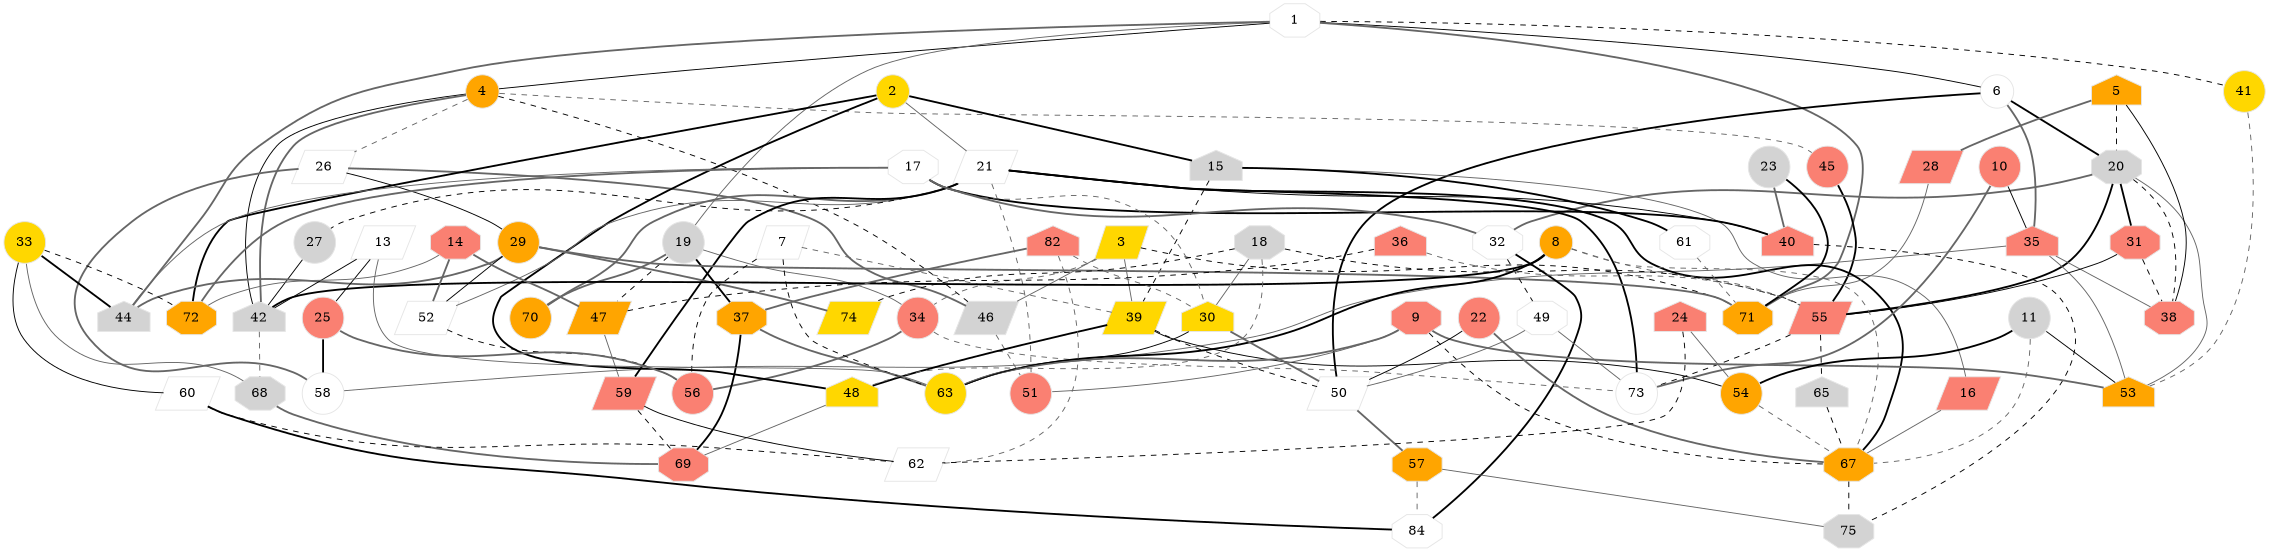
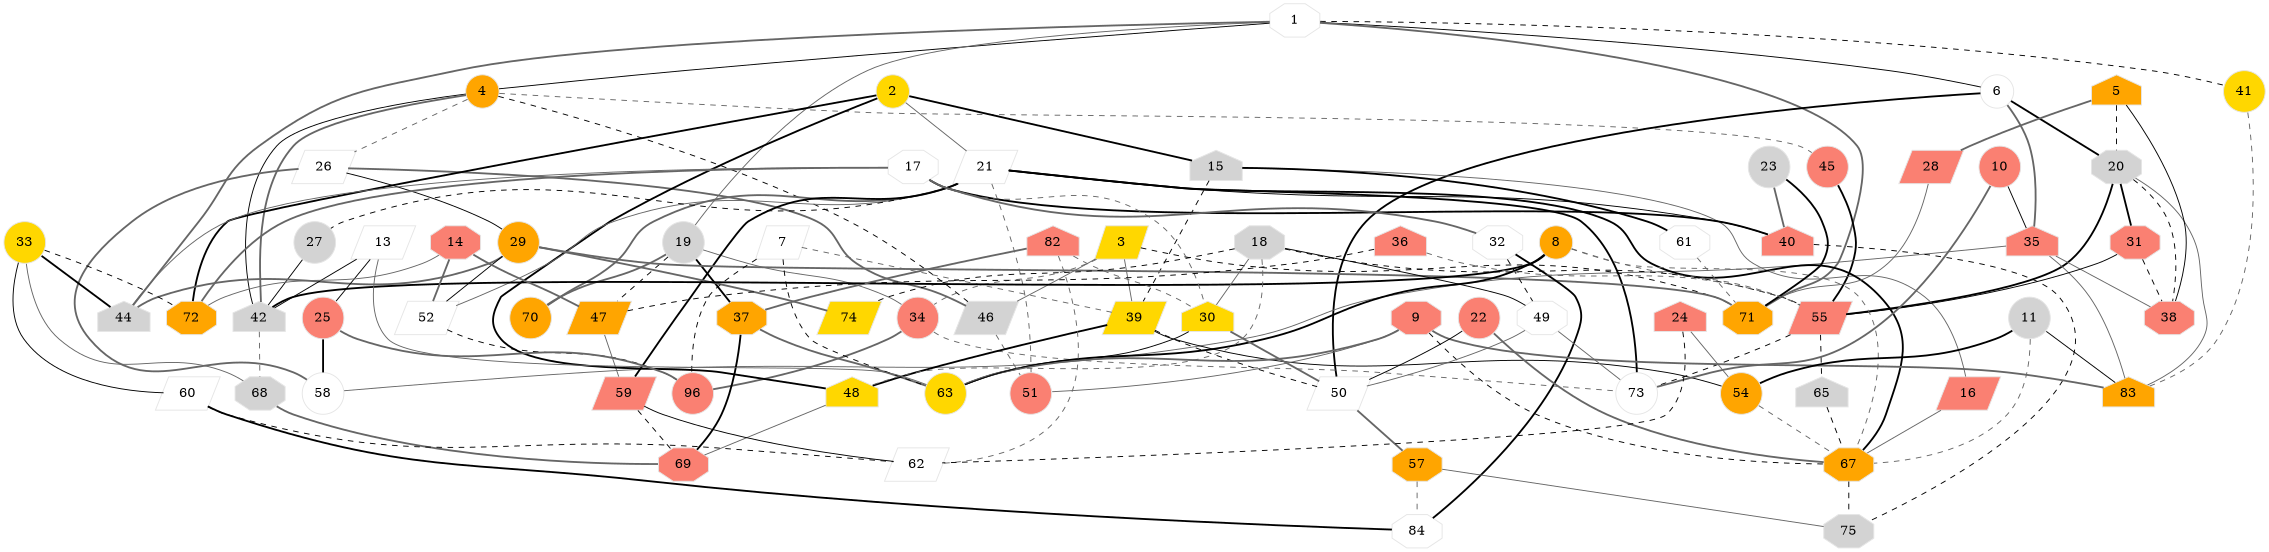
edge "20" -- "32": removed
edge "18" -- "49": added
node "56": label "56" -> "96"
node "53": label "53" -> "83"
